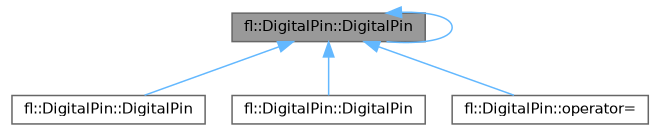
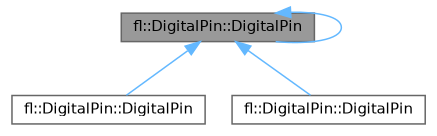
node "fl::DigitalPin::operator=": removed
